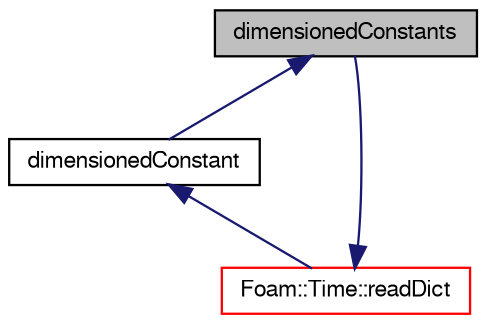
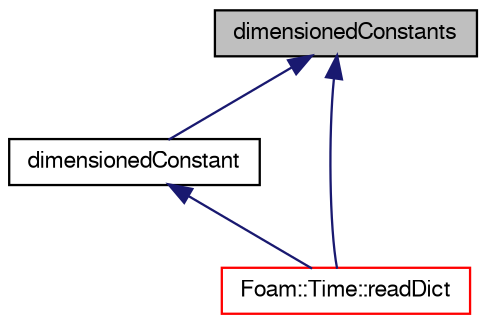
edge "dimensionedConstants" -> "Foam::Time::readDict": reversed
